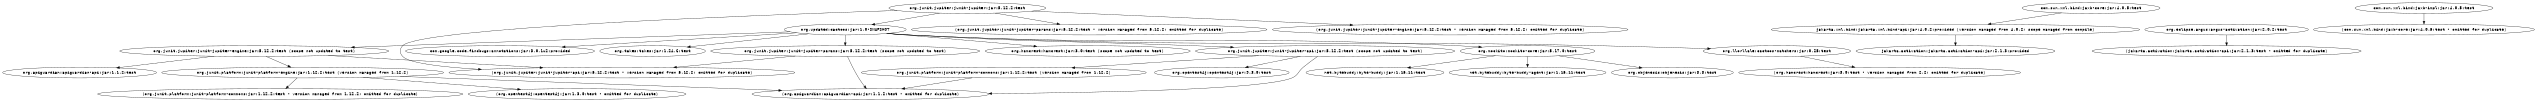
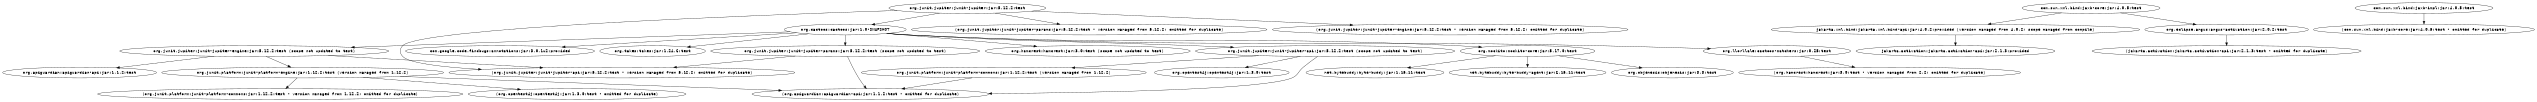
edge "com.sun.xml.bind:jaxb-core:jar:4.0.5:test" -> "org.eclipse.angus:angus-activation:jar:2.0.2:test": added
node "org.updated:cactoos:jar:1.0-SNAPSHOT": label "org.updated:cactoos:jar:1.0-SNAPSHOT" -> "org.cactoos:cactoos:jar:1.0-SNAPSHOT"
node "org.opentest4j:opentest4j:jar:9.3.0:test": label "org.opentest4j:opentest4j:jar:9.3.0:test" -> "org.opentest4j:opentest4j:jar:1.3.0:test"
node "net.bytebuddy:byte-buddy-agent:jar:1.15.11:test": label "net.bytebuddy:byte-buddy-agent:jar:1.15.11:test" -> "net.bytebuddy:byte-buddy-agent:jar:6.15.11:test"
